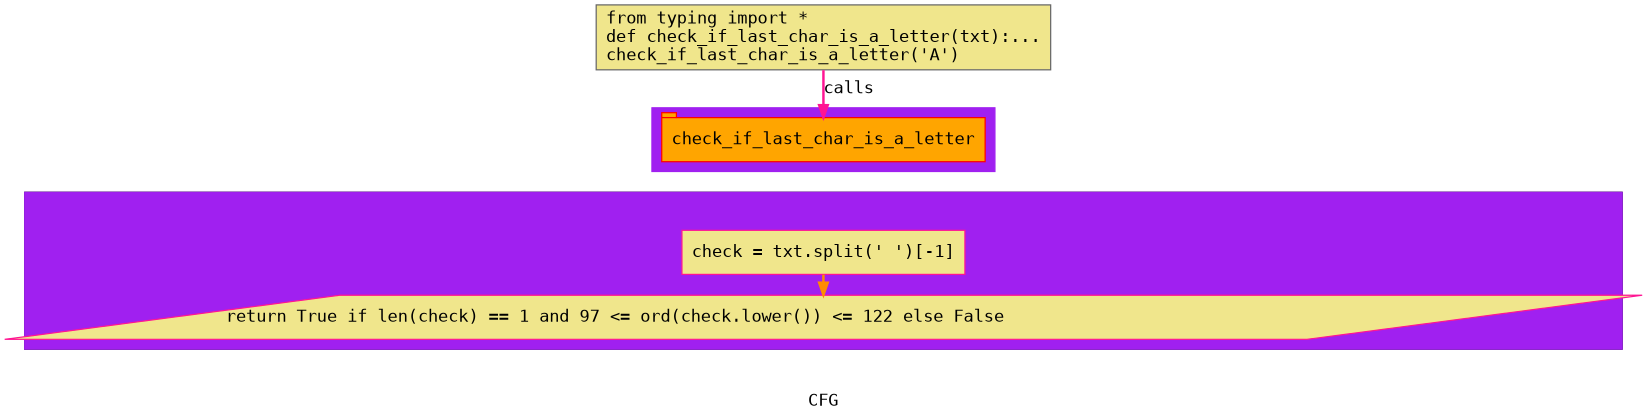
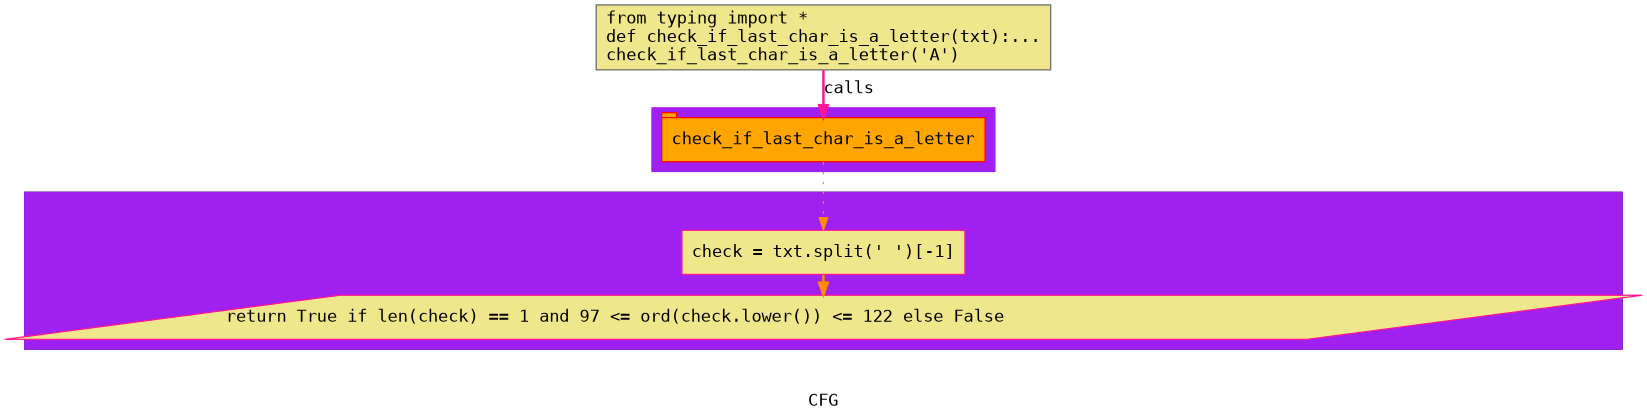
edge "check_if_last_char_is_a_letter" -> "check = txt.split(' ')[-1]": added
